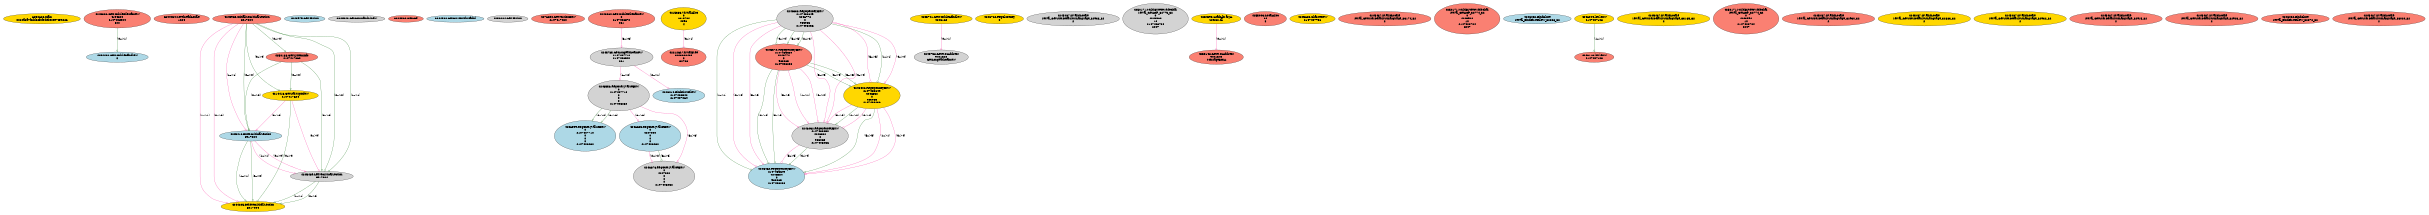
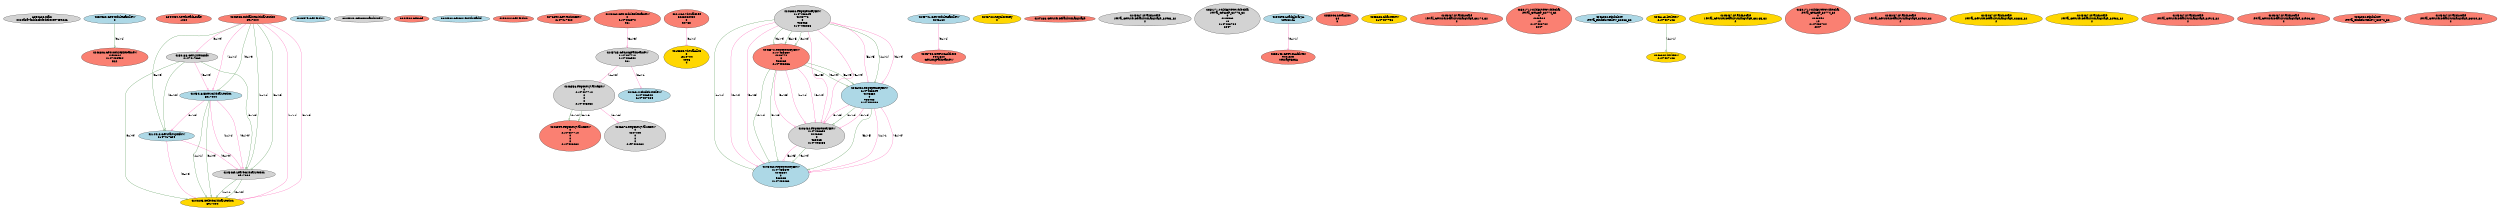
node "6850628.main 0024a8a7fcdd32f0fedebe0ee7ce9226": fillcolor gold -> lightgrey
node "4250204.GetVersion": fillcolor lightgrey -> salmon
node "4245741.GetModuleHandleW 4246160": fillcolor gold -> lightblue
node "4247883.GetUserDefaultUILanguage": added
node "4254893.LoadLibraryA user32.dll": fillcolor gold -> lightblue
edge "4243965.InitializeCriticalSection 6917004" -> "4250188.GetSystemInfo 2147417660": color darkgreen -> deeppink
edge "4246044.lstrlenW 2147407108" -> "4246113.lstrlenW 2147407108": reversed
edge "4215383.VirtualAlloc 0 1310704 4096 4" -> "4221262.VirtualFree 3223060480 0 32768": reversed
edge "4243306.GetModuleFileNameW 4194304 2147408904 522" -> "4254480.GetModuleHandleW 0": reversed
node "4250188.GetSystemInfo 2147417660": fillcolor salmon -> lightgrey
node "4245758.GetProcAddress 9441320 GetLongPathNameW": fillcolor lightgrey -> salmon
node "4246113.lstrlenW 2147407108": fillcolor salmon -> gold
edge "4250188.GetSystemInfo 2147417660" -> "4245418.EnterCriticalSection 6917004": color darkgreen -> deeppink
node "4214413.GetStartupInfoW 2147417624": fillcolor gold -> lightblue
node "4246402.RegOpenKeyExW 2147483649 4246832 0 983065 2147408236": fillcolor gold -> lightblue
edge "4214413.GetStartupInfoW 2147417624" -> "4245418.EnterCriticalSection 6917004": reversed
edge "4250188.GetSystemInfo 2147417660" -> "4244205.DeleteCriticalSection 6917004": added, label "(0-->0)"
node "4246599.RegQueryValueExW 0 2147407710 0 0 0 2147408232": fillcolor lightblue -> salmon
node "4246635.RegQueryValueExW 0 4247000 0 0 0 2147408232": removed
edge "4214413.GetStartupInfoW 2147417624" -> "4244205.DeleteCriticalSection 6917004": color darkgreen -> deeppink
